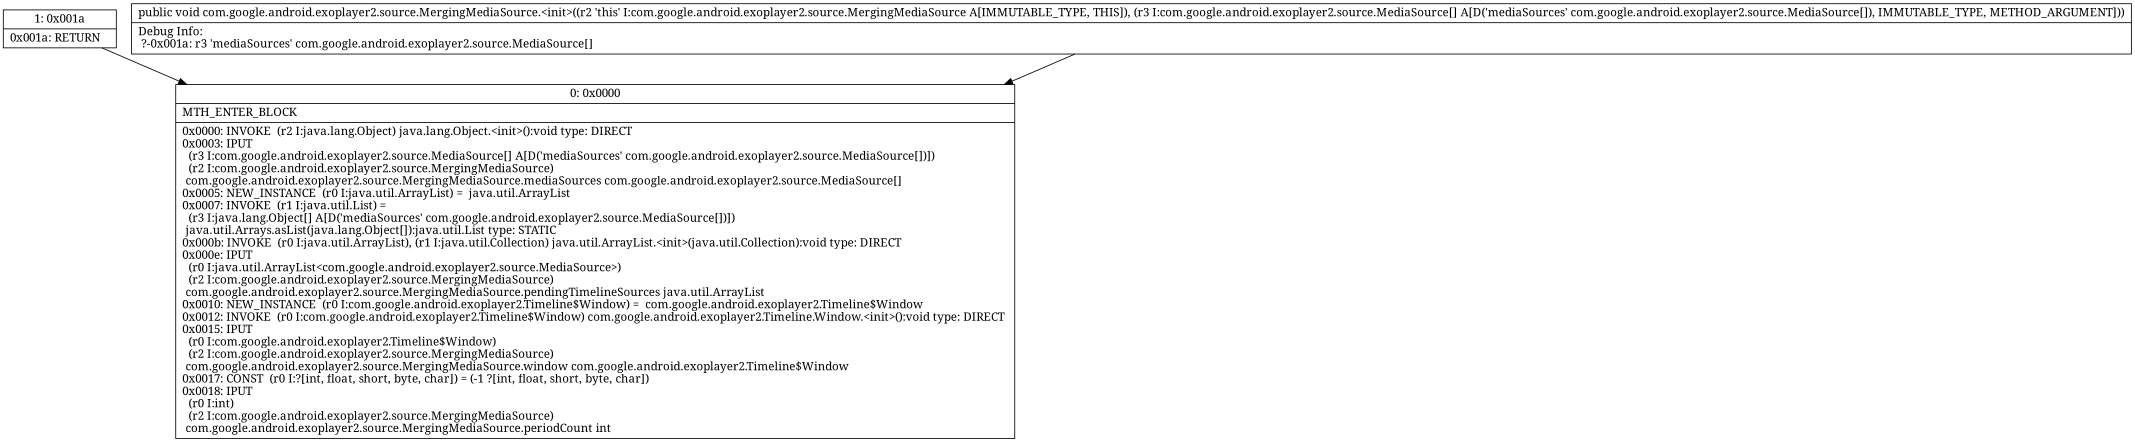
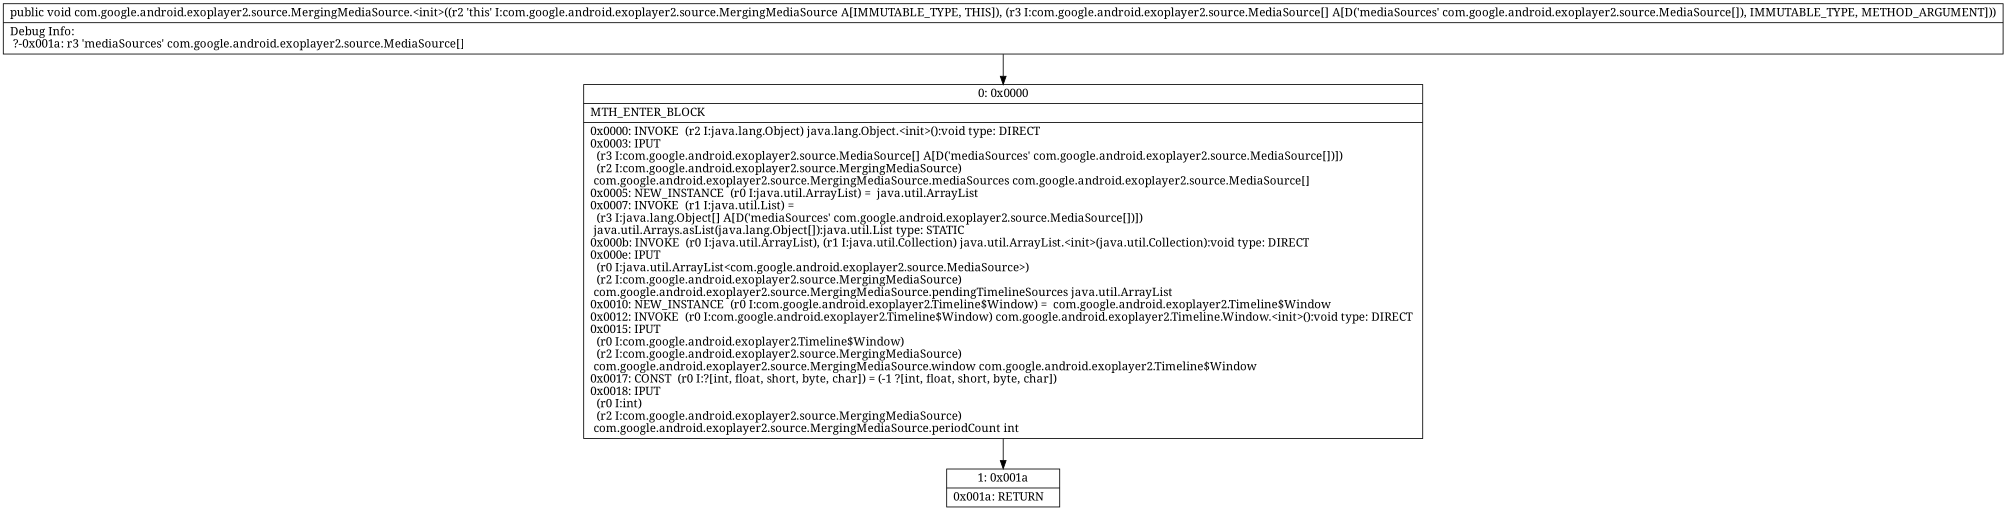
edge "1: 0x001a" -> "0: 0x0000": reversed
